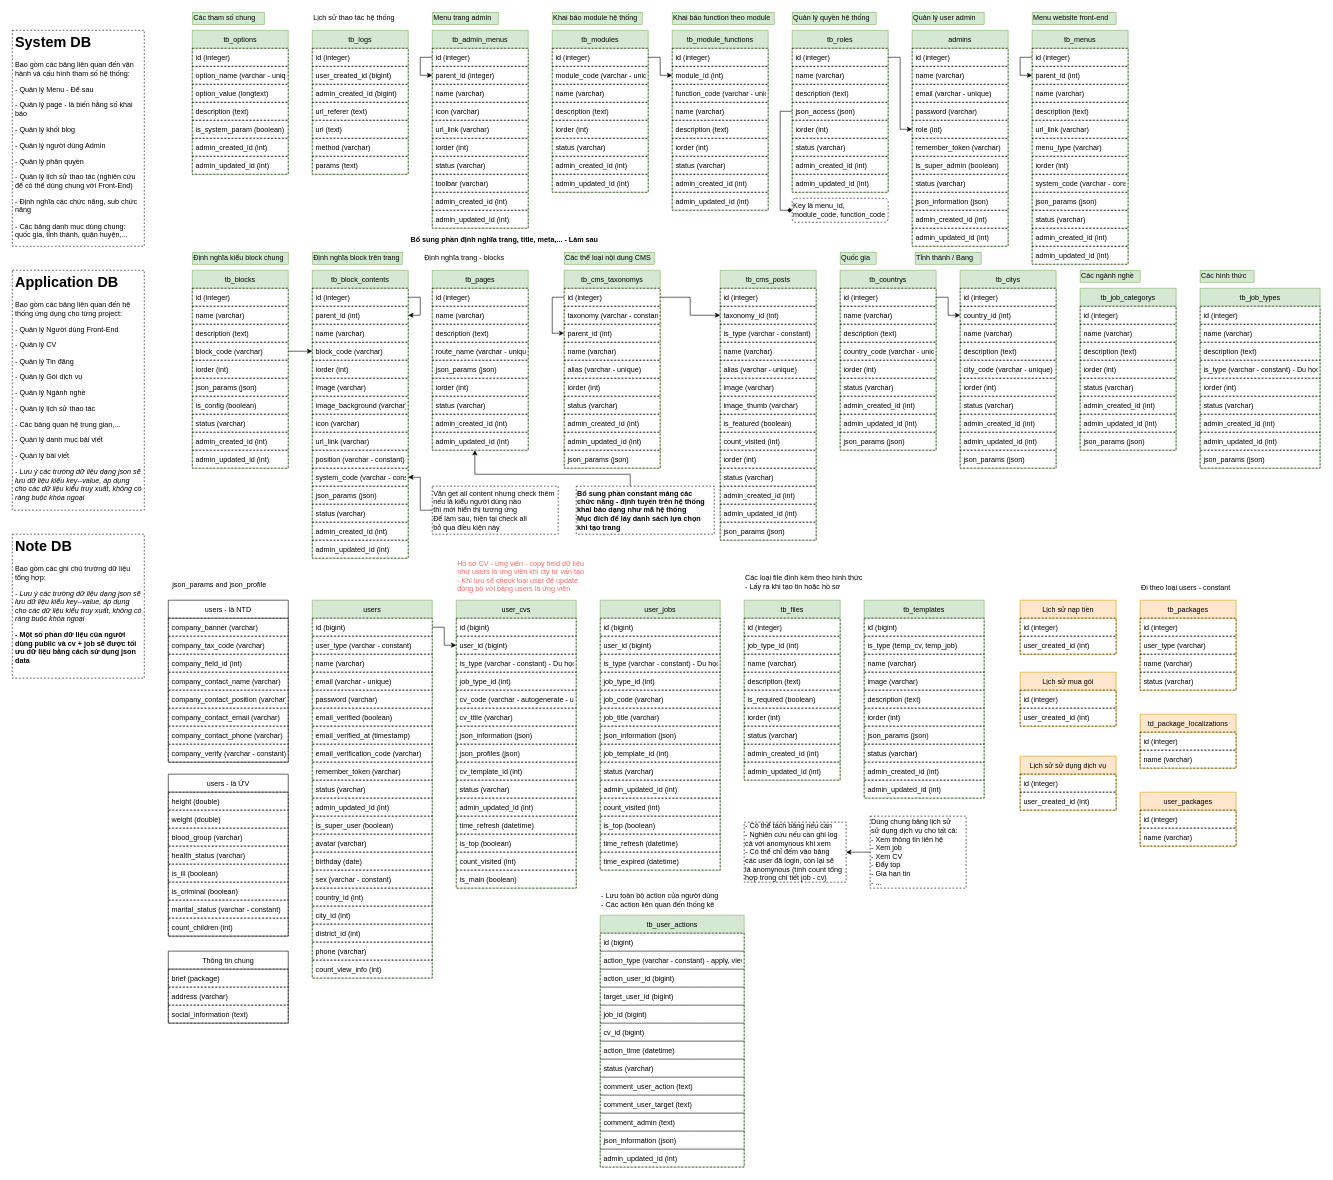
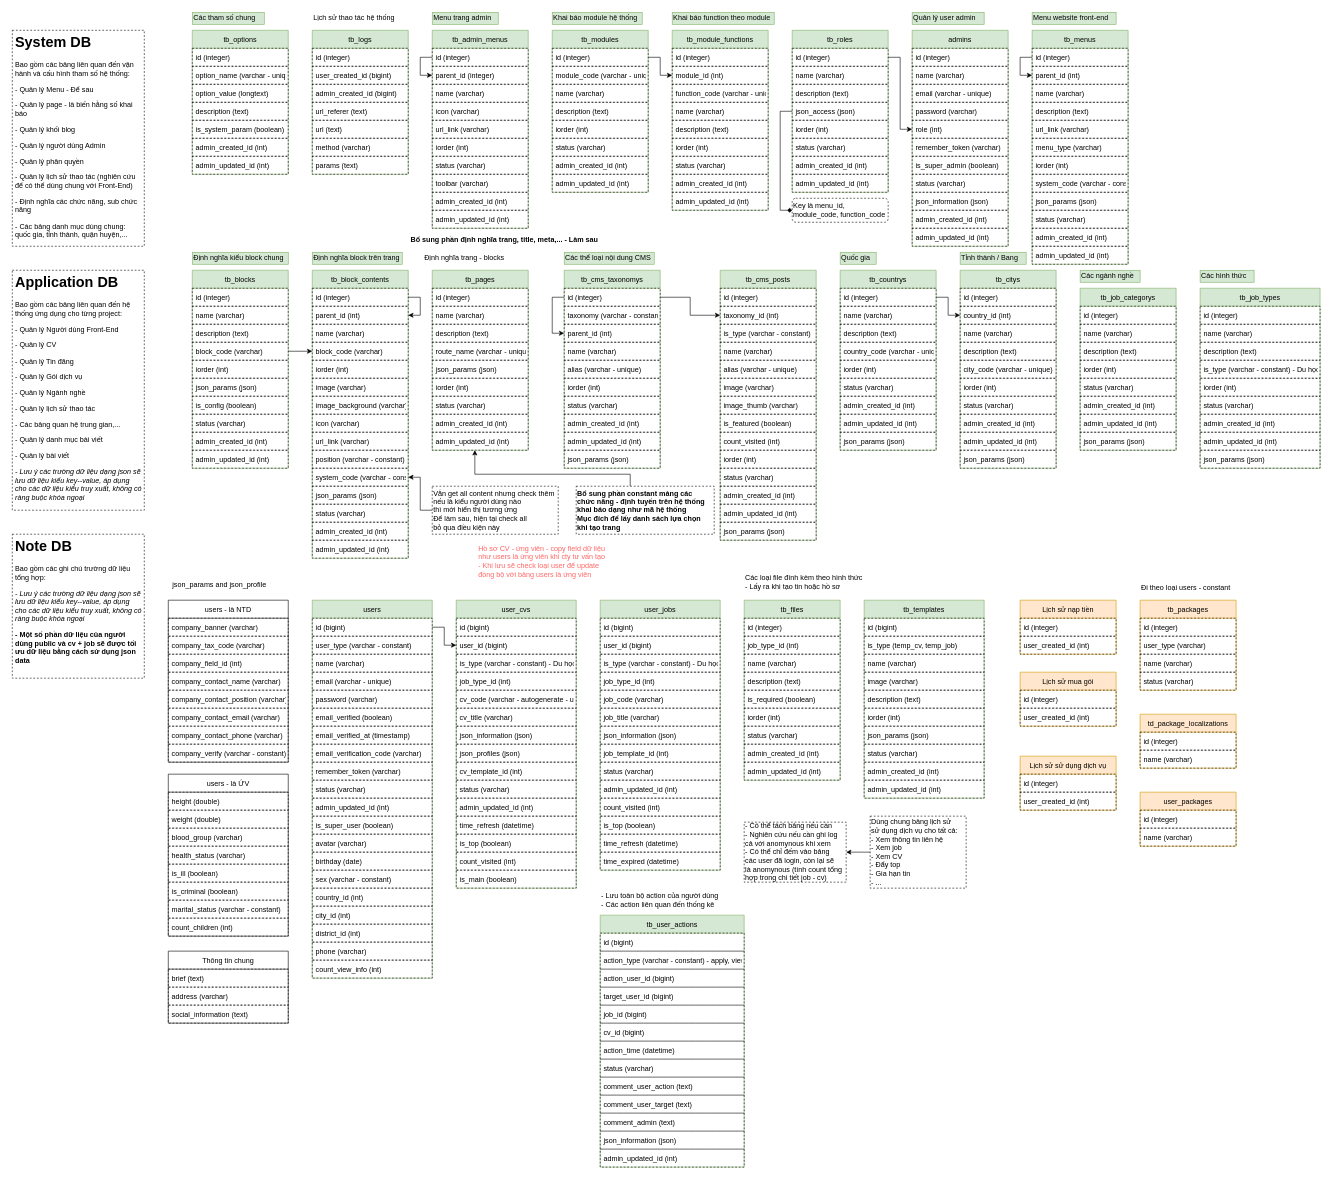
node "Quản lý quyền hệ thống": removed
node "Tỉnh thành / Bang": moved (948, 258) -> (993, 258)
node "Hồ sơ CV - ứng viên - copy field dữ liệu như users là ứng viên khi cty tư vấn tạo - Khi lưu sẽ check loại user để update đồng bộ với bảng users là ứng viên": moved (522, 576) -> (543, 561)
node "brief (package)": label "brief (package)" -> "brief (text)"
